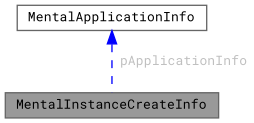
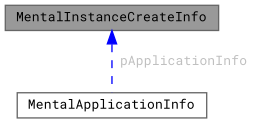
edge "MentalInstanceCreateInfo" -> "MentalApplicationInfo": reversed
